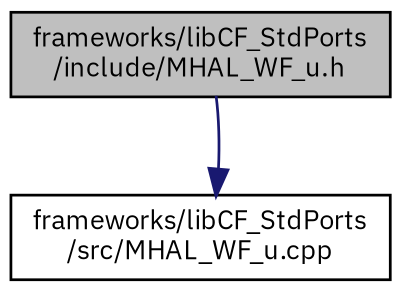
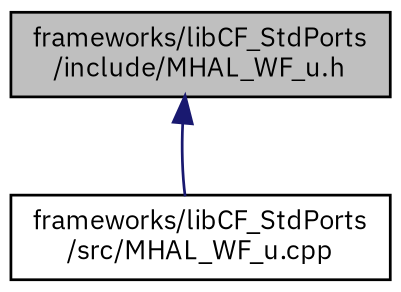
edge "frameworks/libCF_StdPorts /include/MHAL_WF_u.h" -> "frameworks/libCF_StdPorts /src/MHAL_WF_u.cpp": reversed
